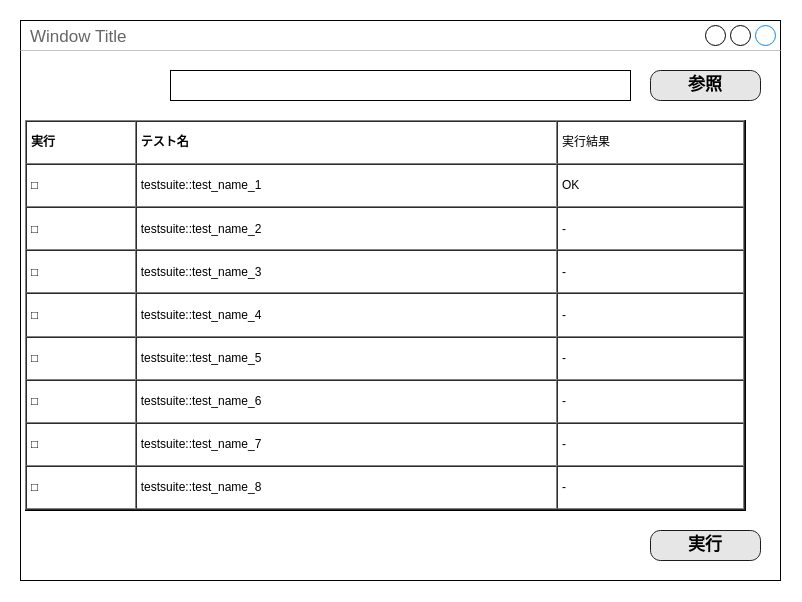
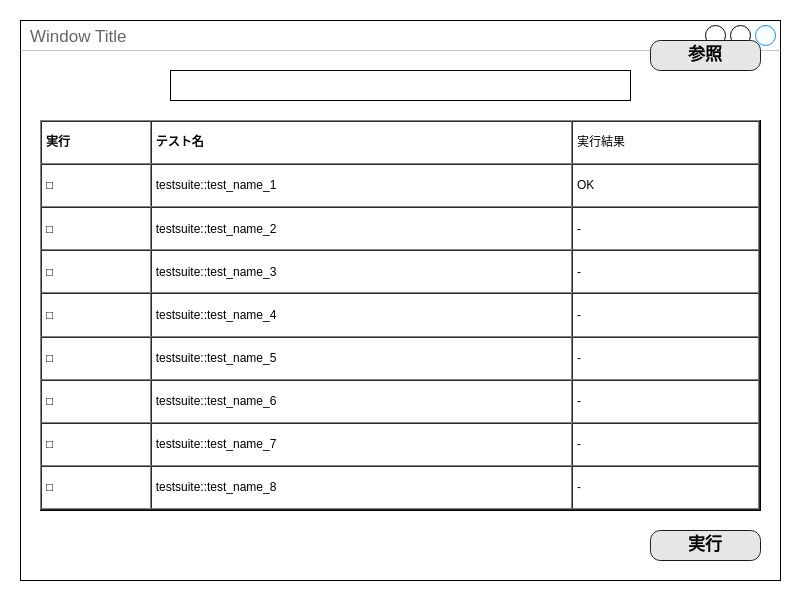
node "参照": moved (706, 86) -> (706, 56)
node "実行テスト名実行結果 □ testsuite::test_name_1 OK □ testsuite::test_name_2 - □ testsuite::test_name_3 - □ testsuite::test_name_4 - □ testsuite::test_name_5 - □ testsuite::test_name_6 - □ testsuite::test_name_7 - □ testsuite::test_name_8 -": moved (386, 316) -> (401, 316)
